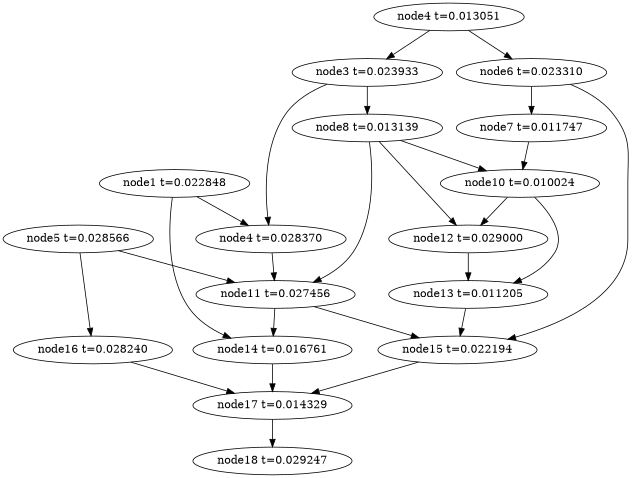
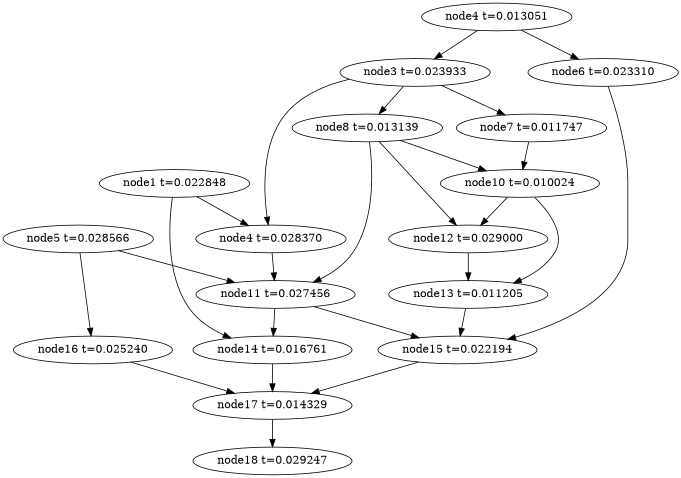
edge "node6 t=0.023310" -> "node7 t=0.011747": now "node3 t=0.023933" -> "node7 t=0.011747"
node "node16 t=0.028240": label "node16 t=0.028240" -> "node16 t=0.025240"
